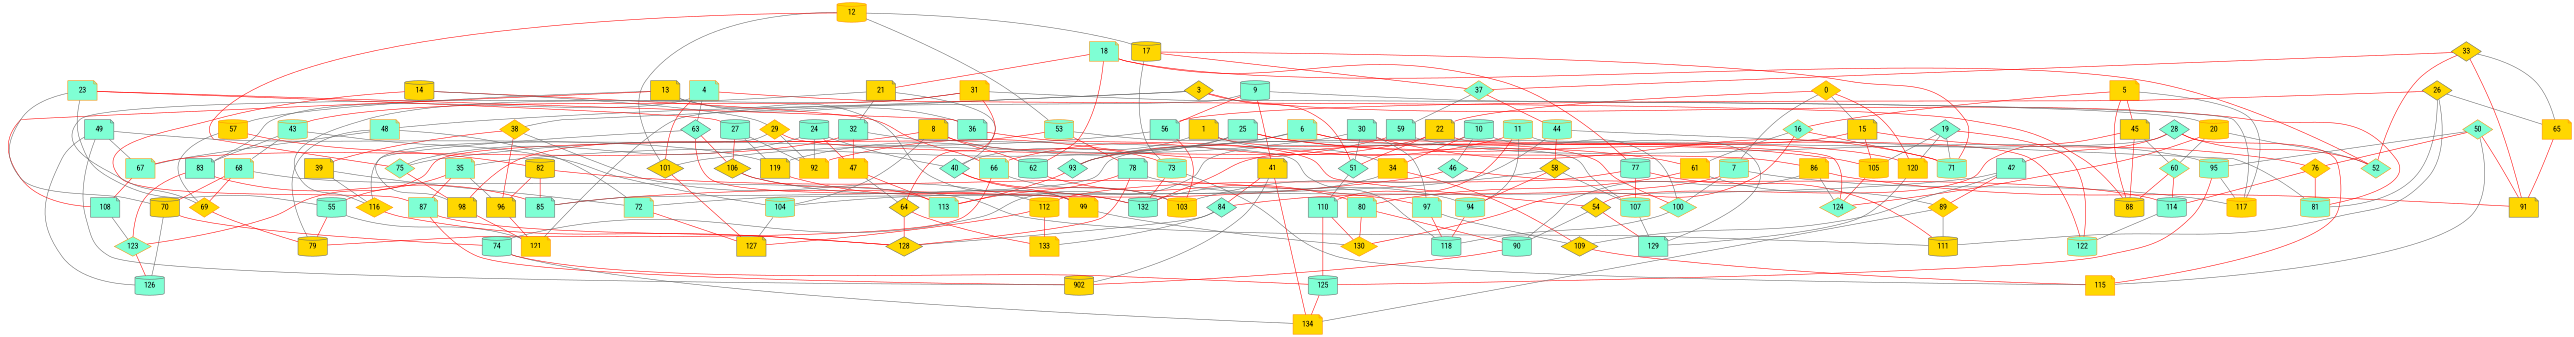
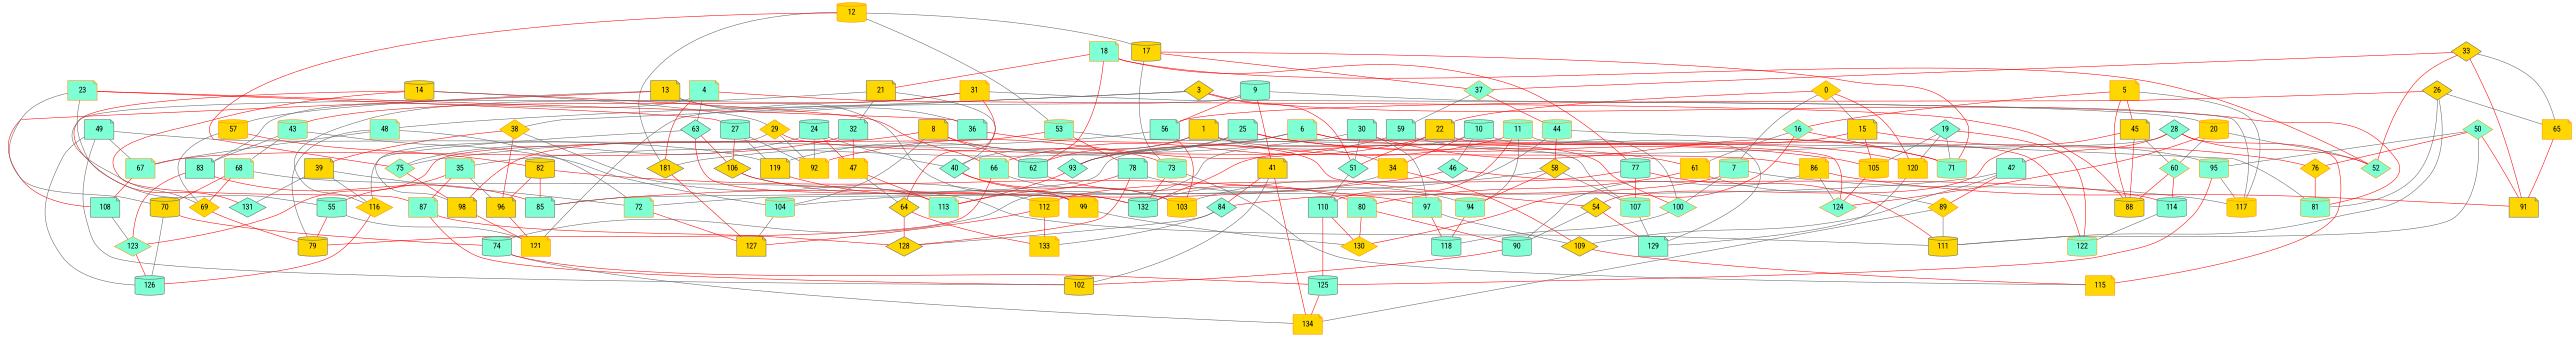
edge "1" -- "62": added
edge "32" -- "118": removed
node "101": label "101" -> "181"
edge "76" -- "114": removed
node "131": added
edge "116" -- "128": now "116" -- "126"
edge "50" -- "115": now "50" -- "111"
node "902": label "902" -> "102"
